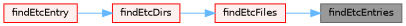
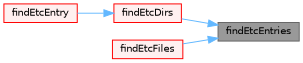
edge "findEtcDirs" -> "findEtcFiles": now "findEtcDirs" -> "findEtcEntries"
